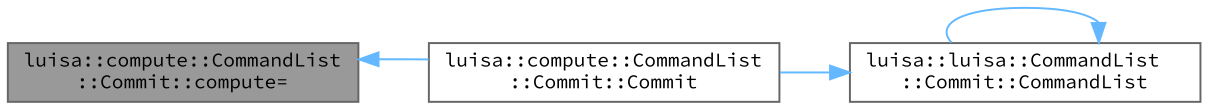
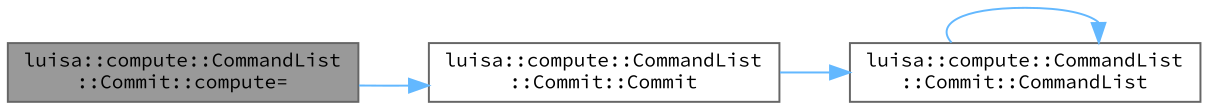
edge "luisa::compute::CommandList ::Commit::Commit" -> "luisa::compute::CommandList ::Commit::compute=": reversed
node "luisa::luisa::CommandList ::Commit::CommandList": label "luisa::luisa::CommandList ::Commit::CommandList" -> "luisa::compute::CommandList ::Commit::CommandList"
